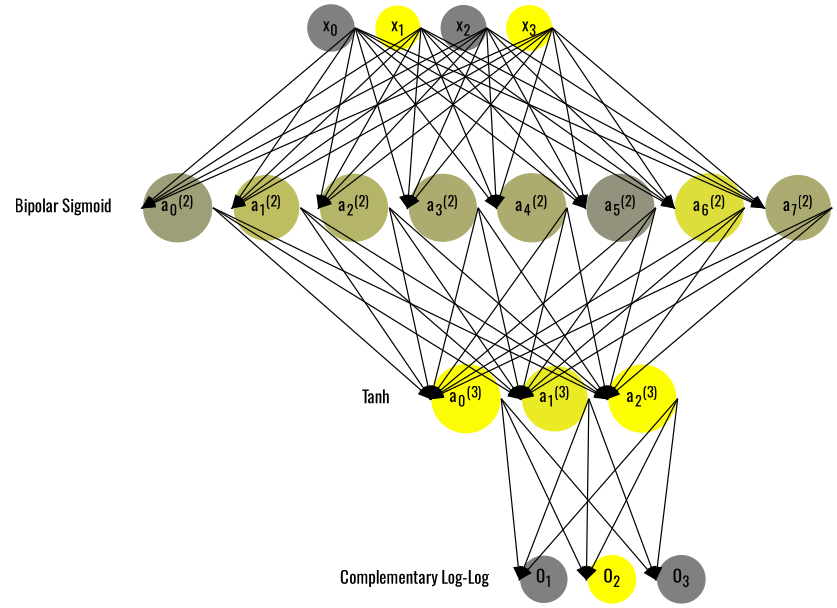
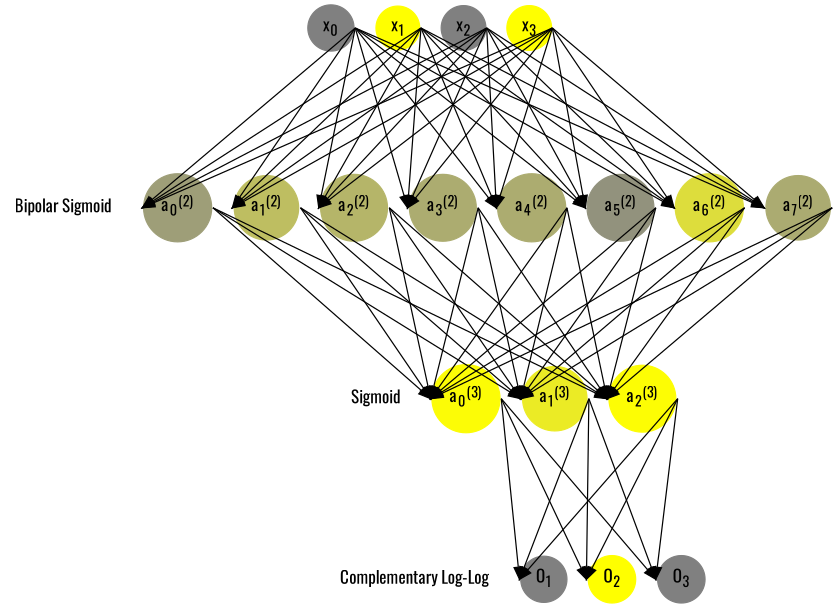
node "Tanh": label "Tanh" -> "Sigmoid"
